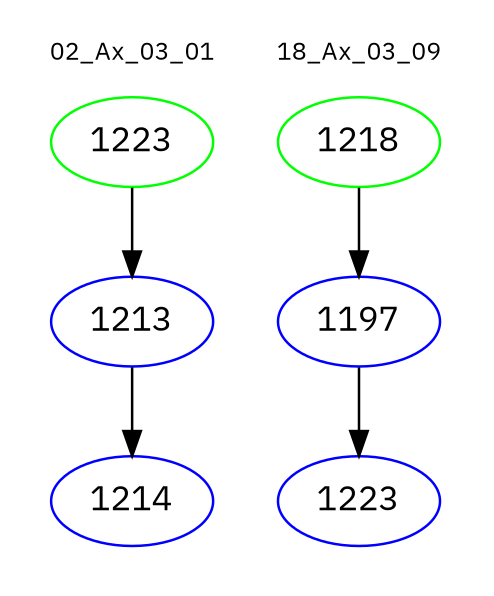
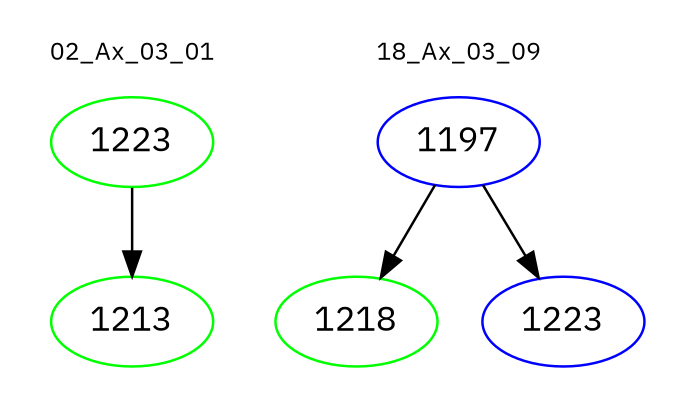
edge "1218" -> "1197": reversed
node "1213": color blue -> green
node "1214": removed
